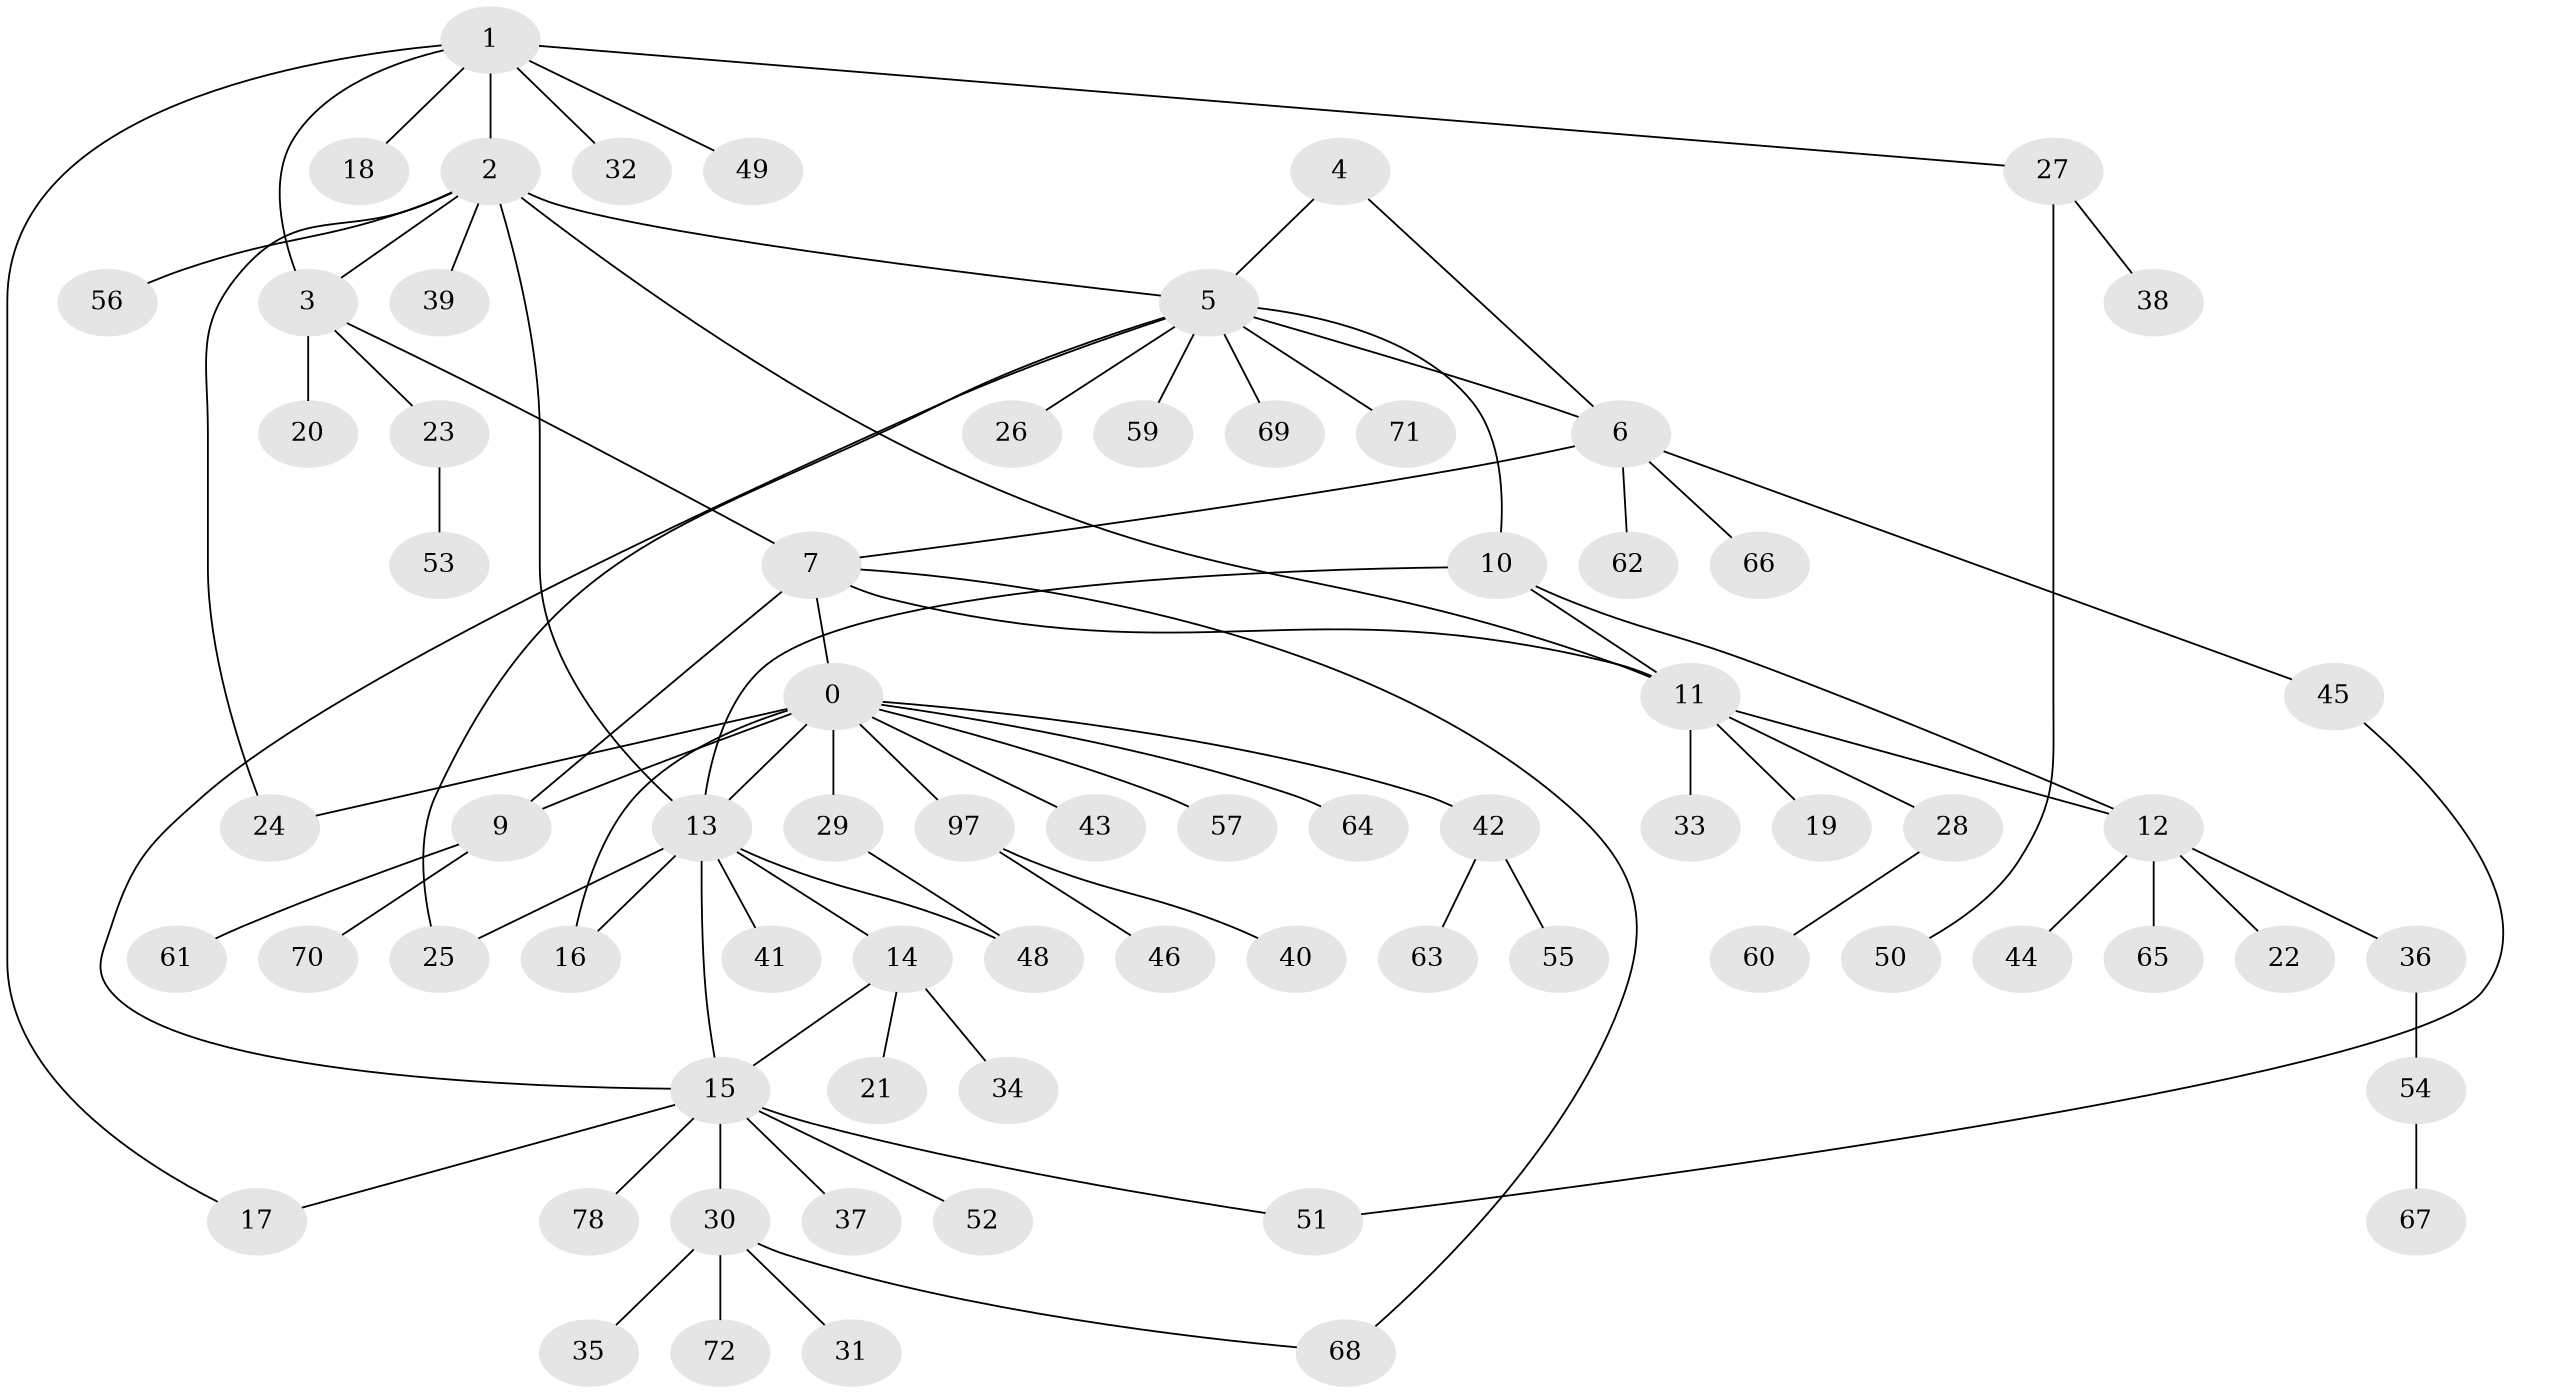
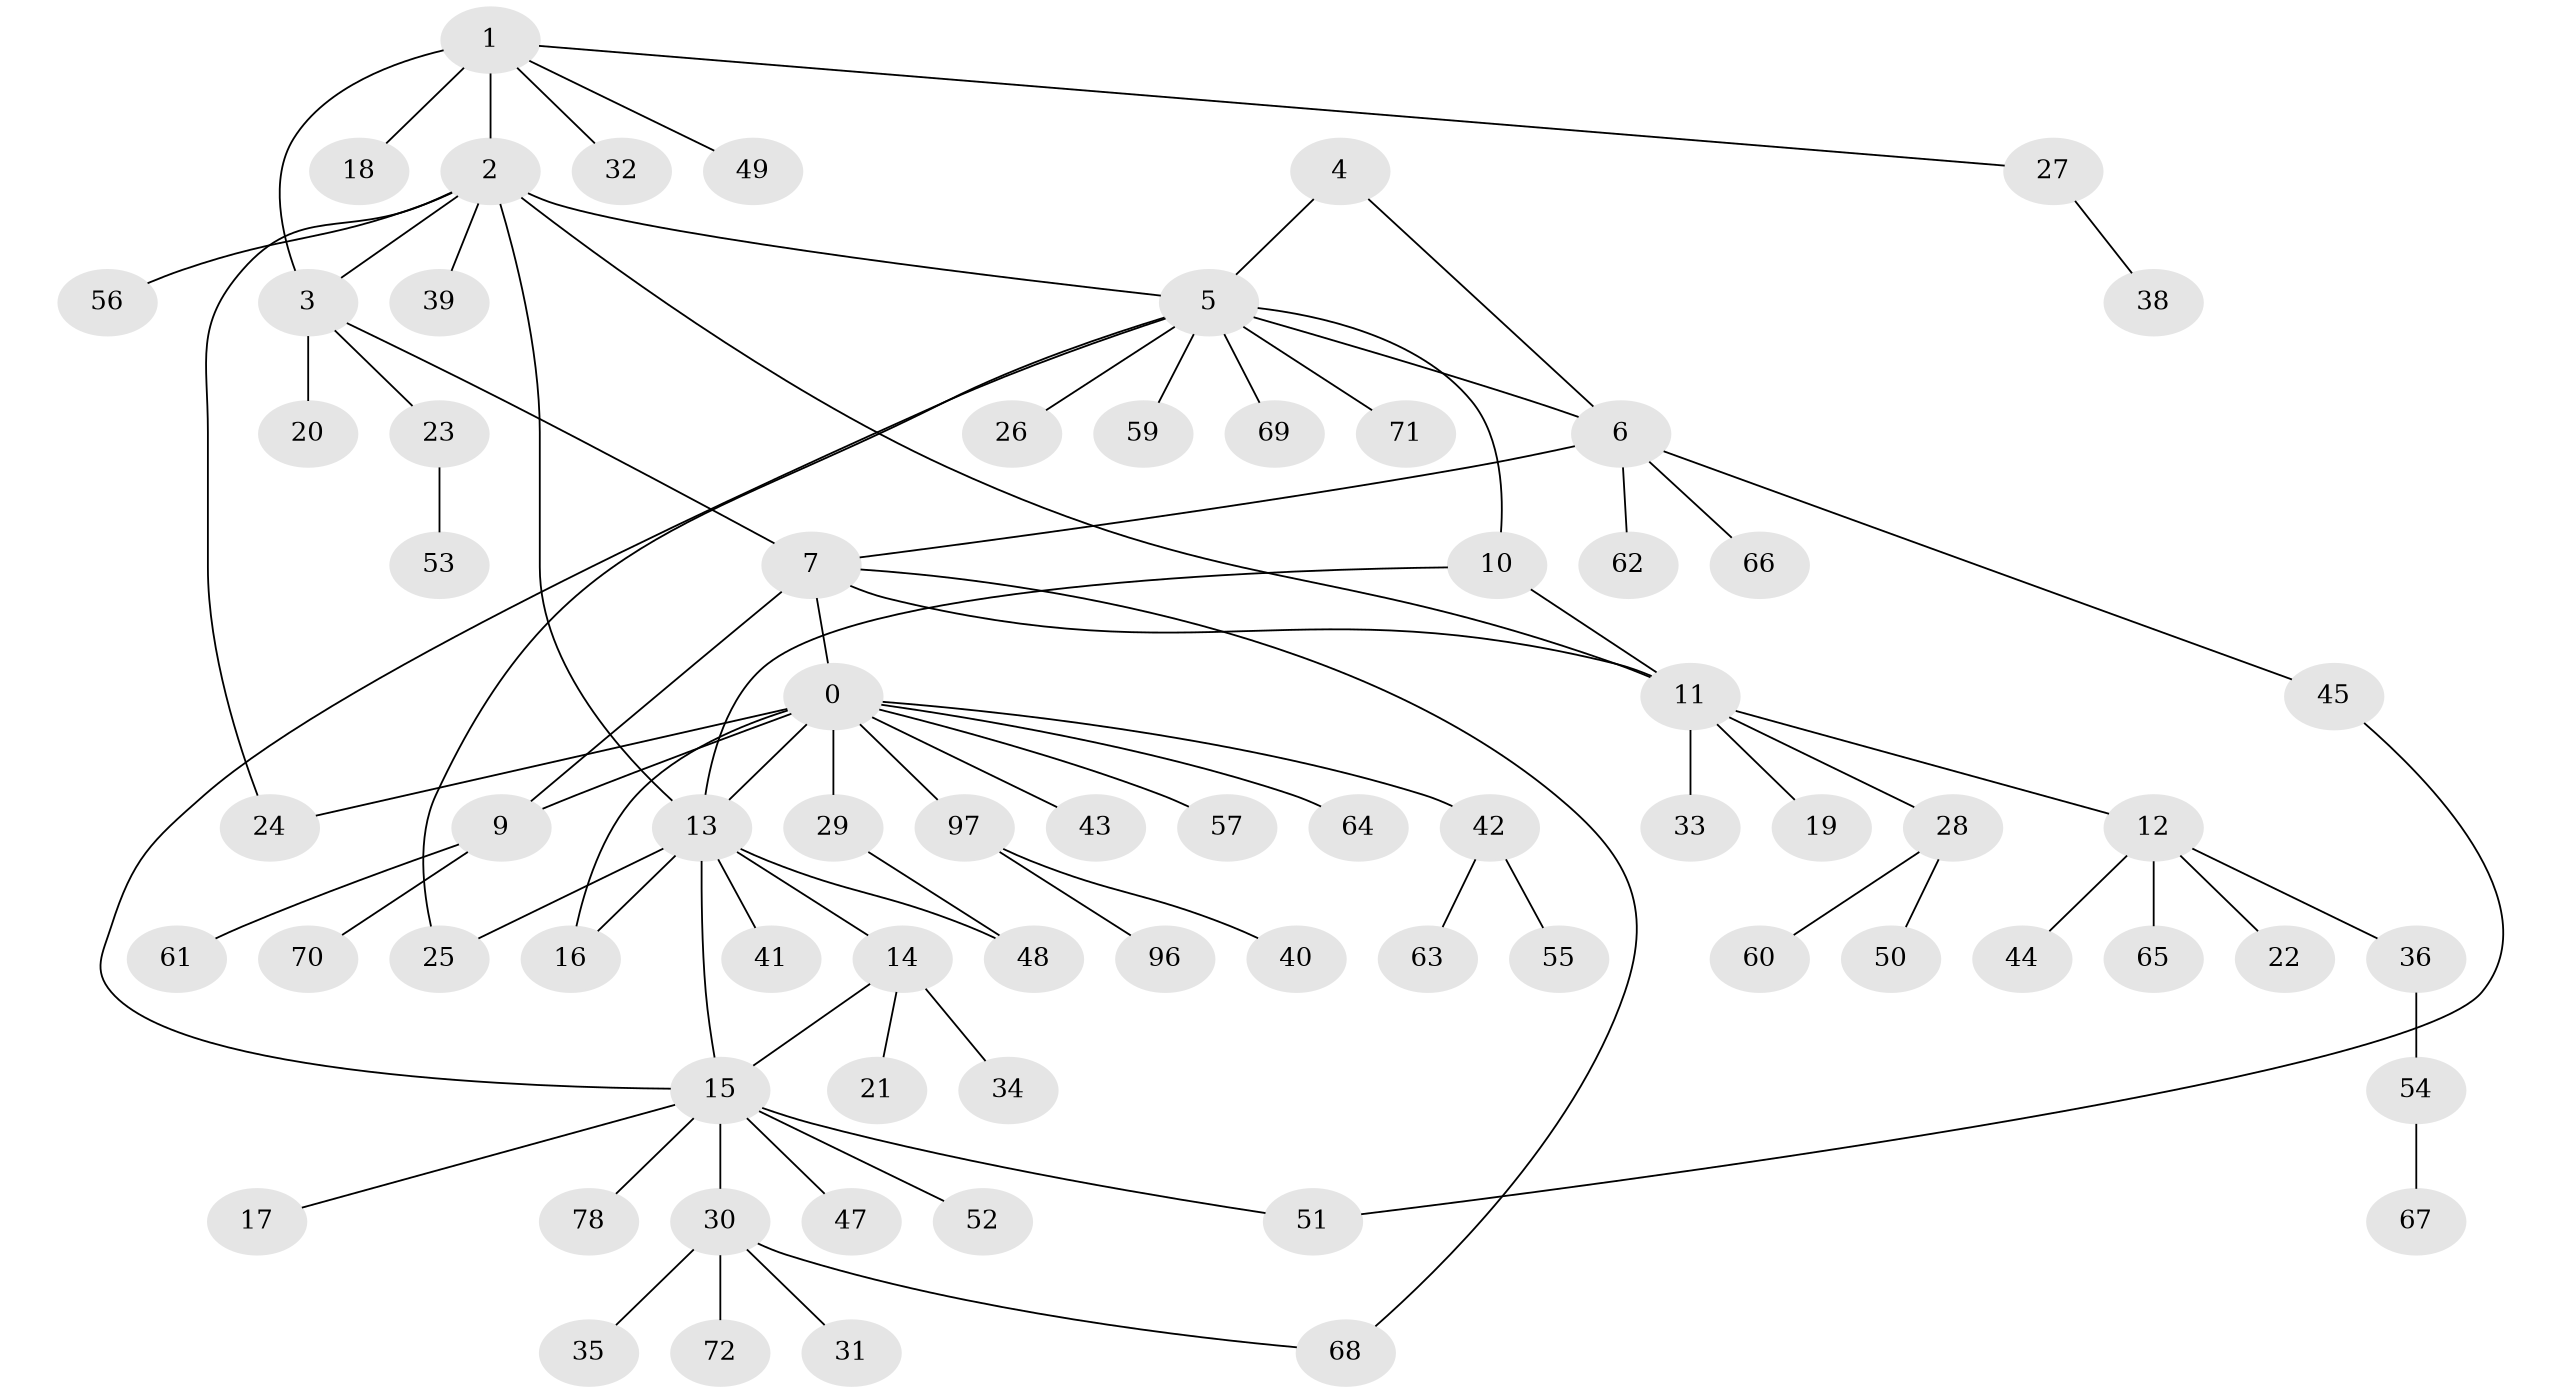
edge "1" -- "17": removed
edge "27" -- "50": now "28" -- "50"
edge "10" -- "12": removed
node "46": label "46" -> "96"
node "37": label "37" -> "47"
